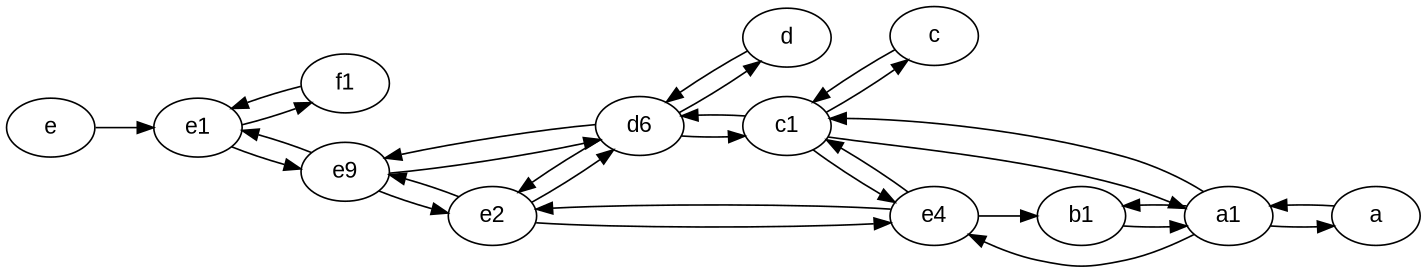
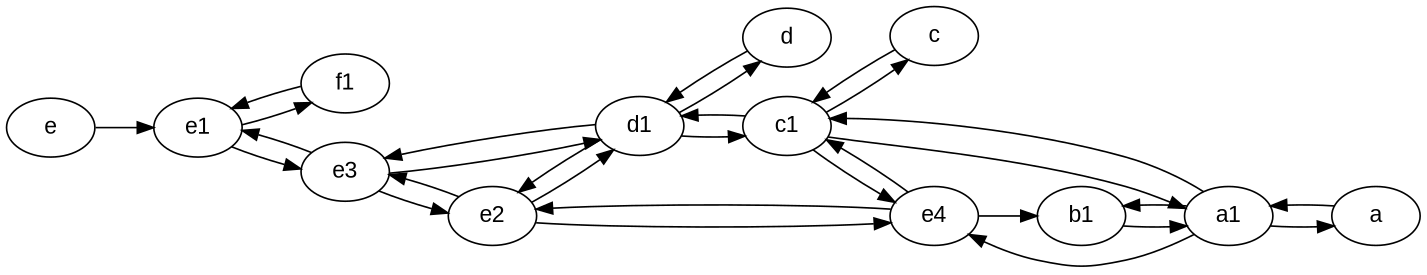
node "d6": label "d6" -> "d1"
node "e9": label "e9" -> "e3"
